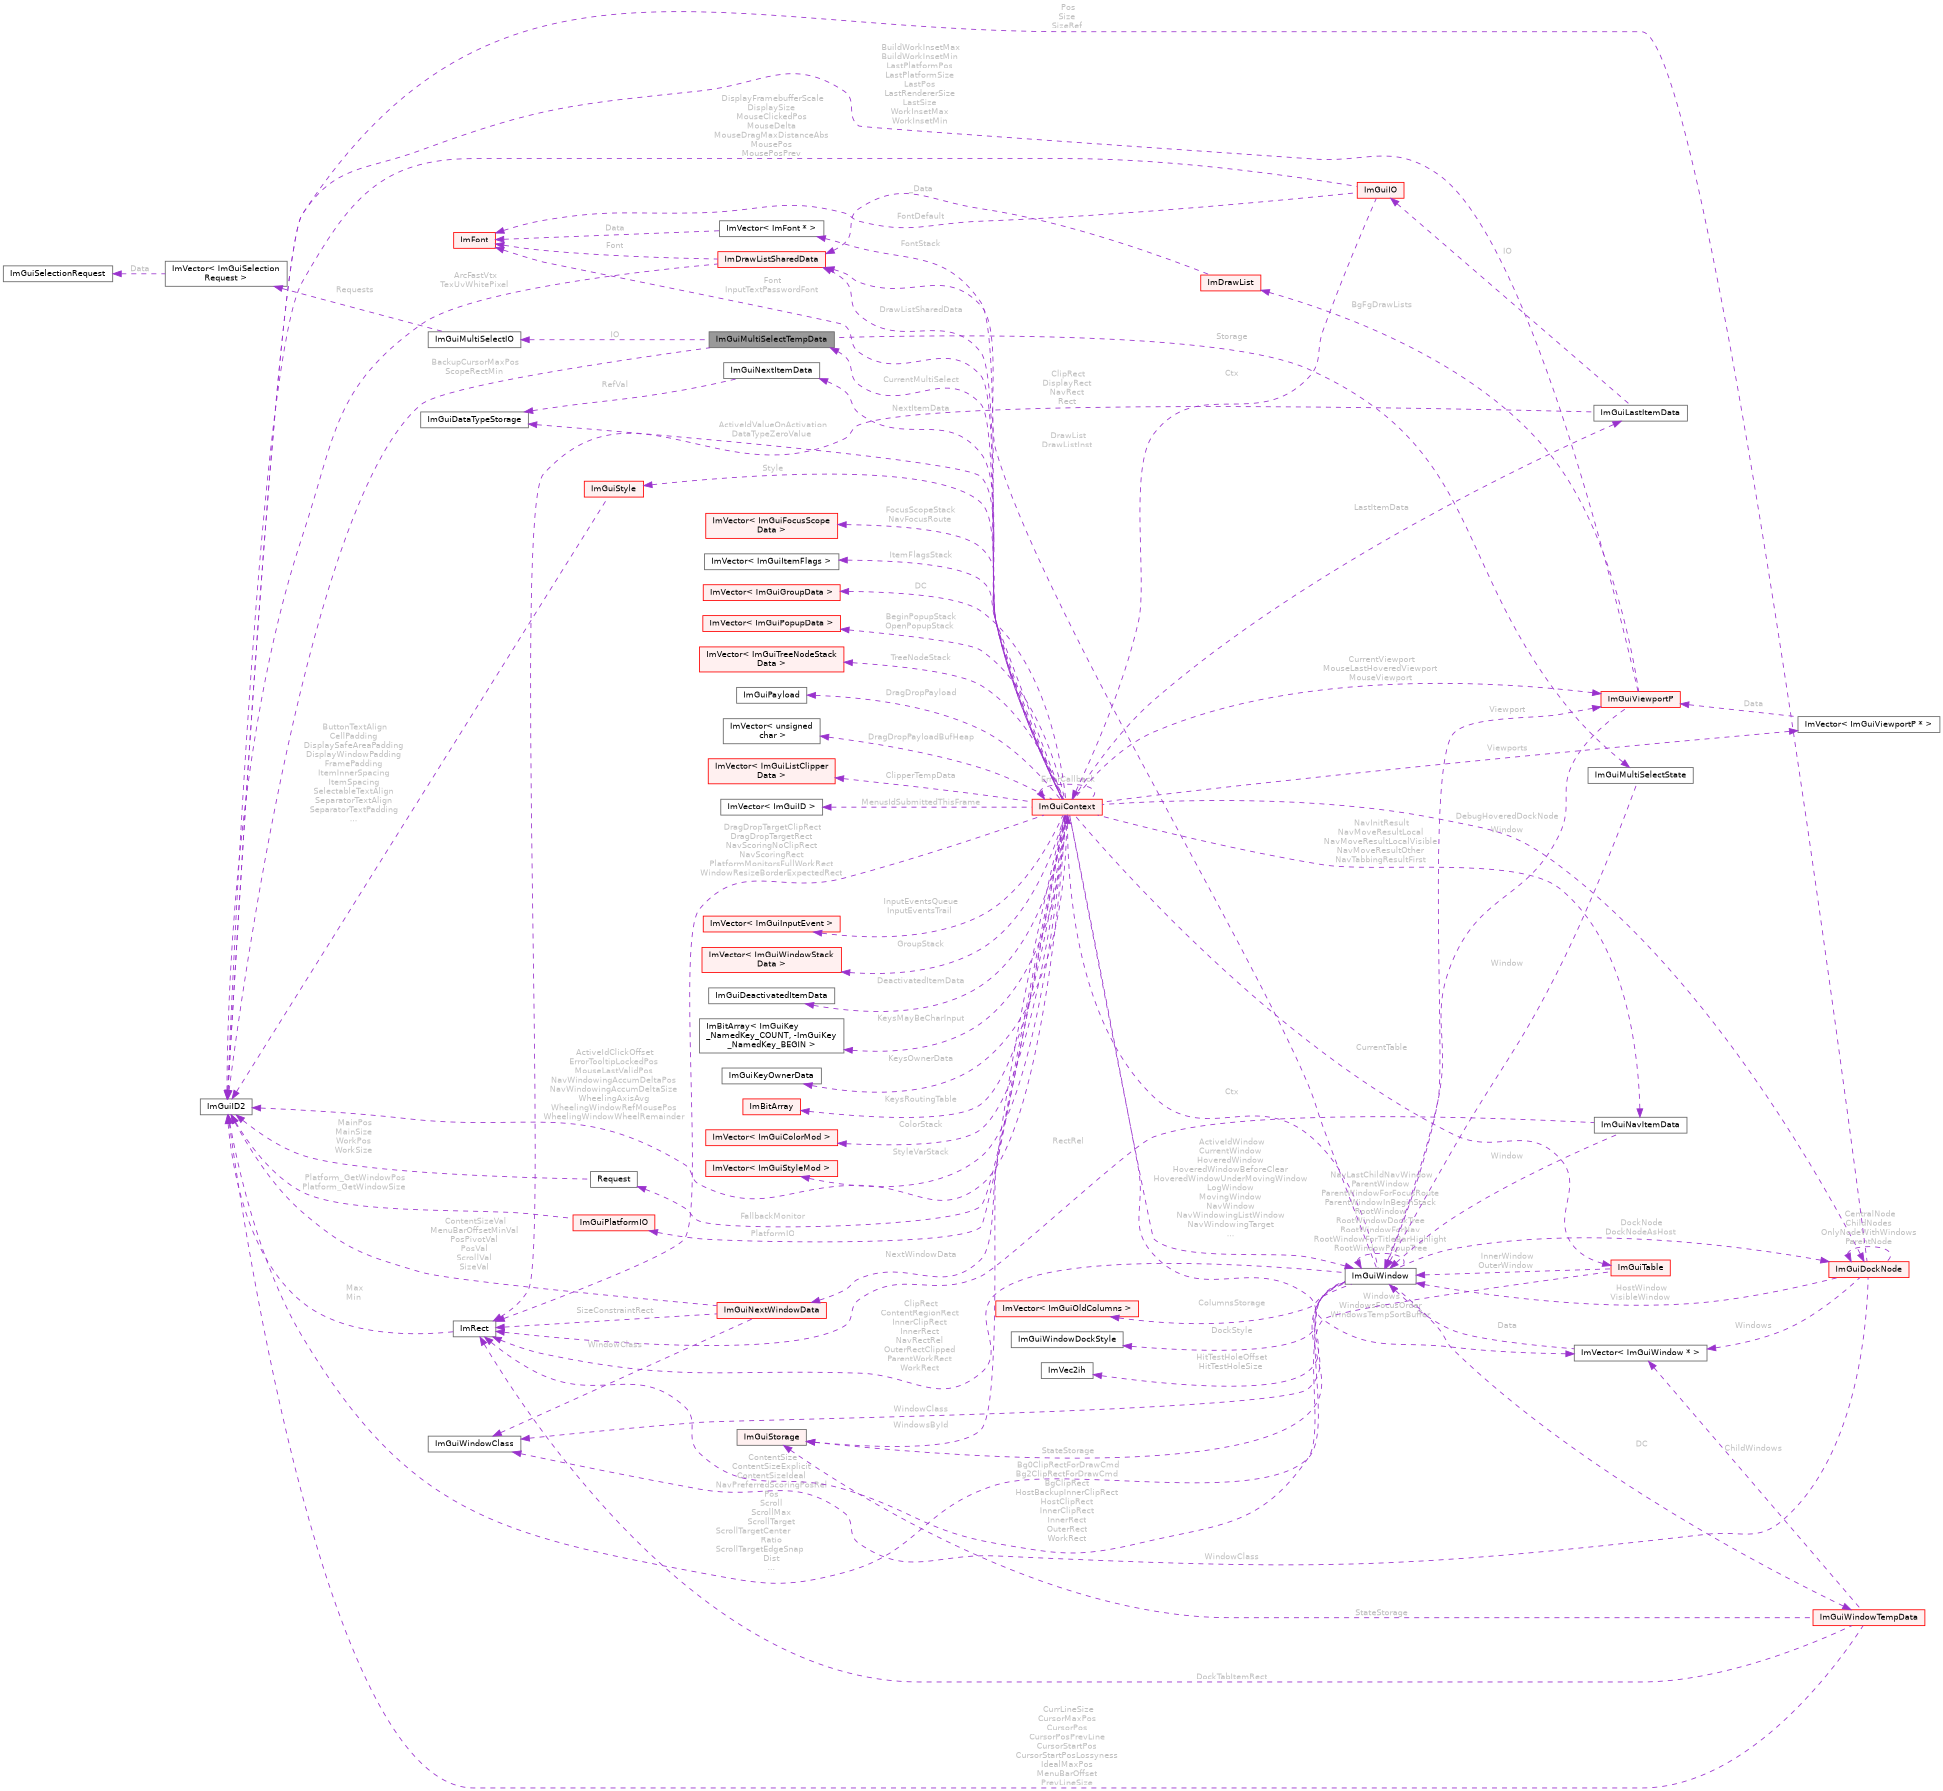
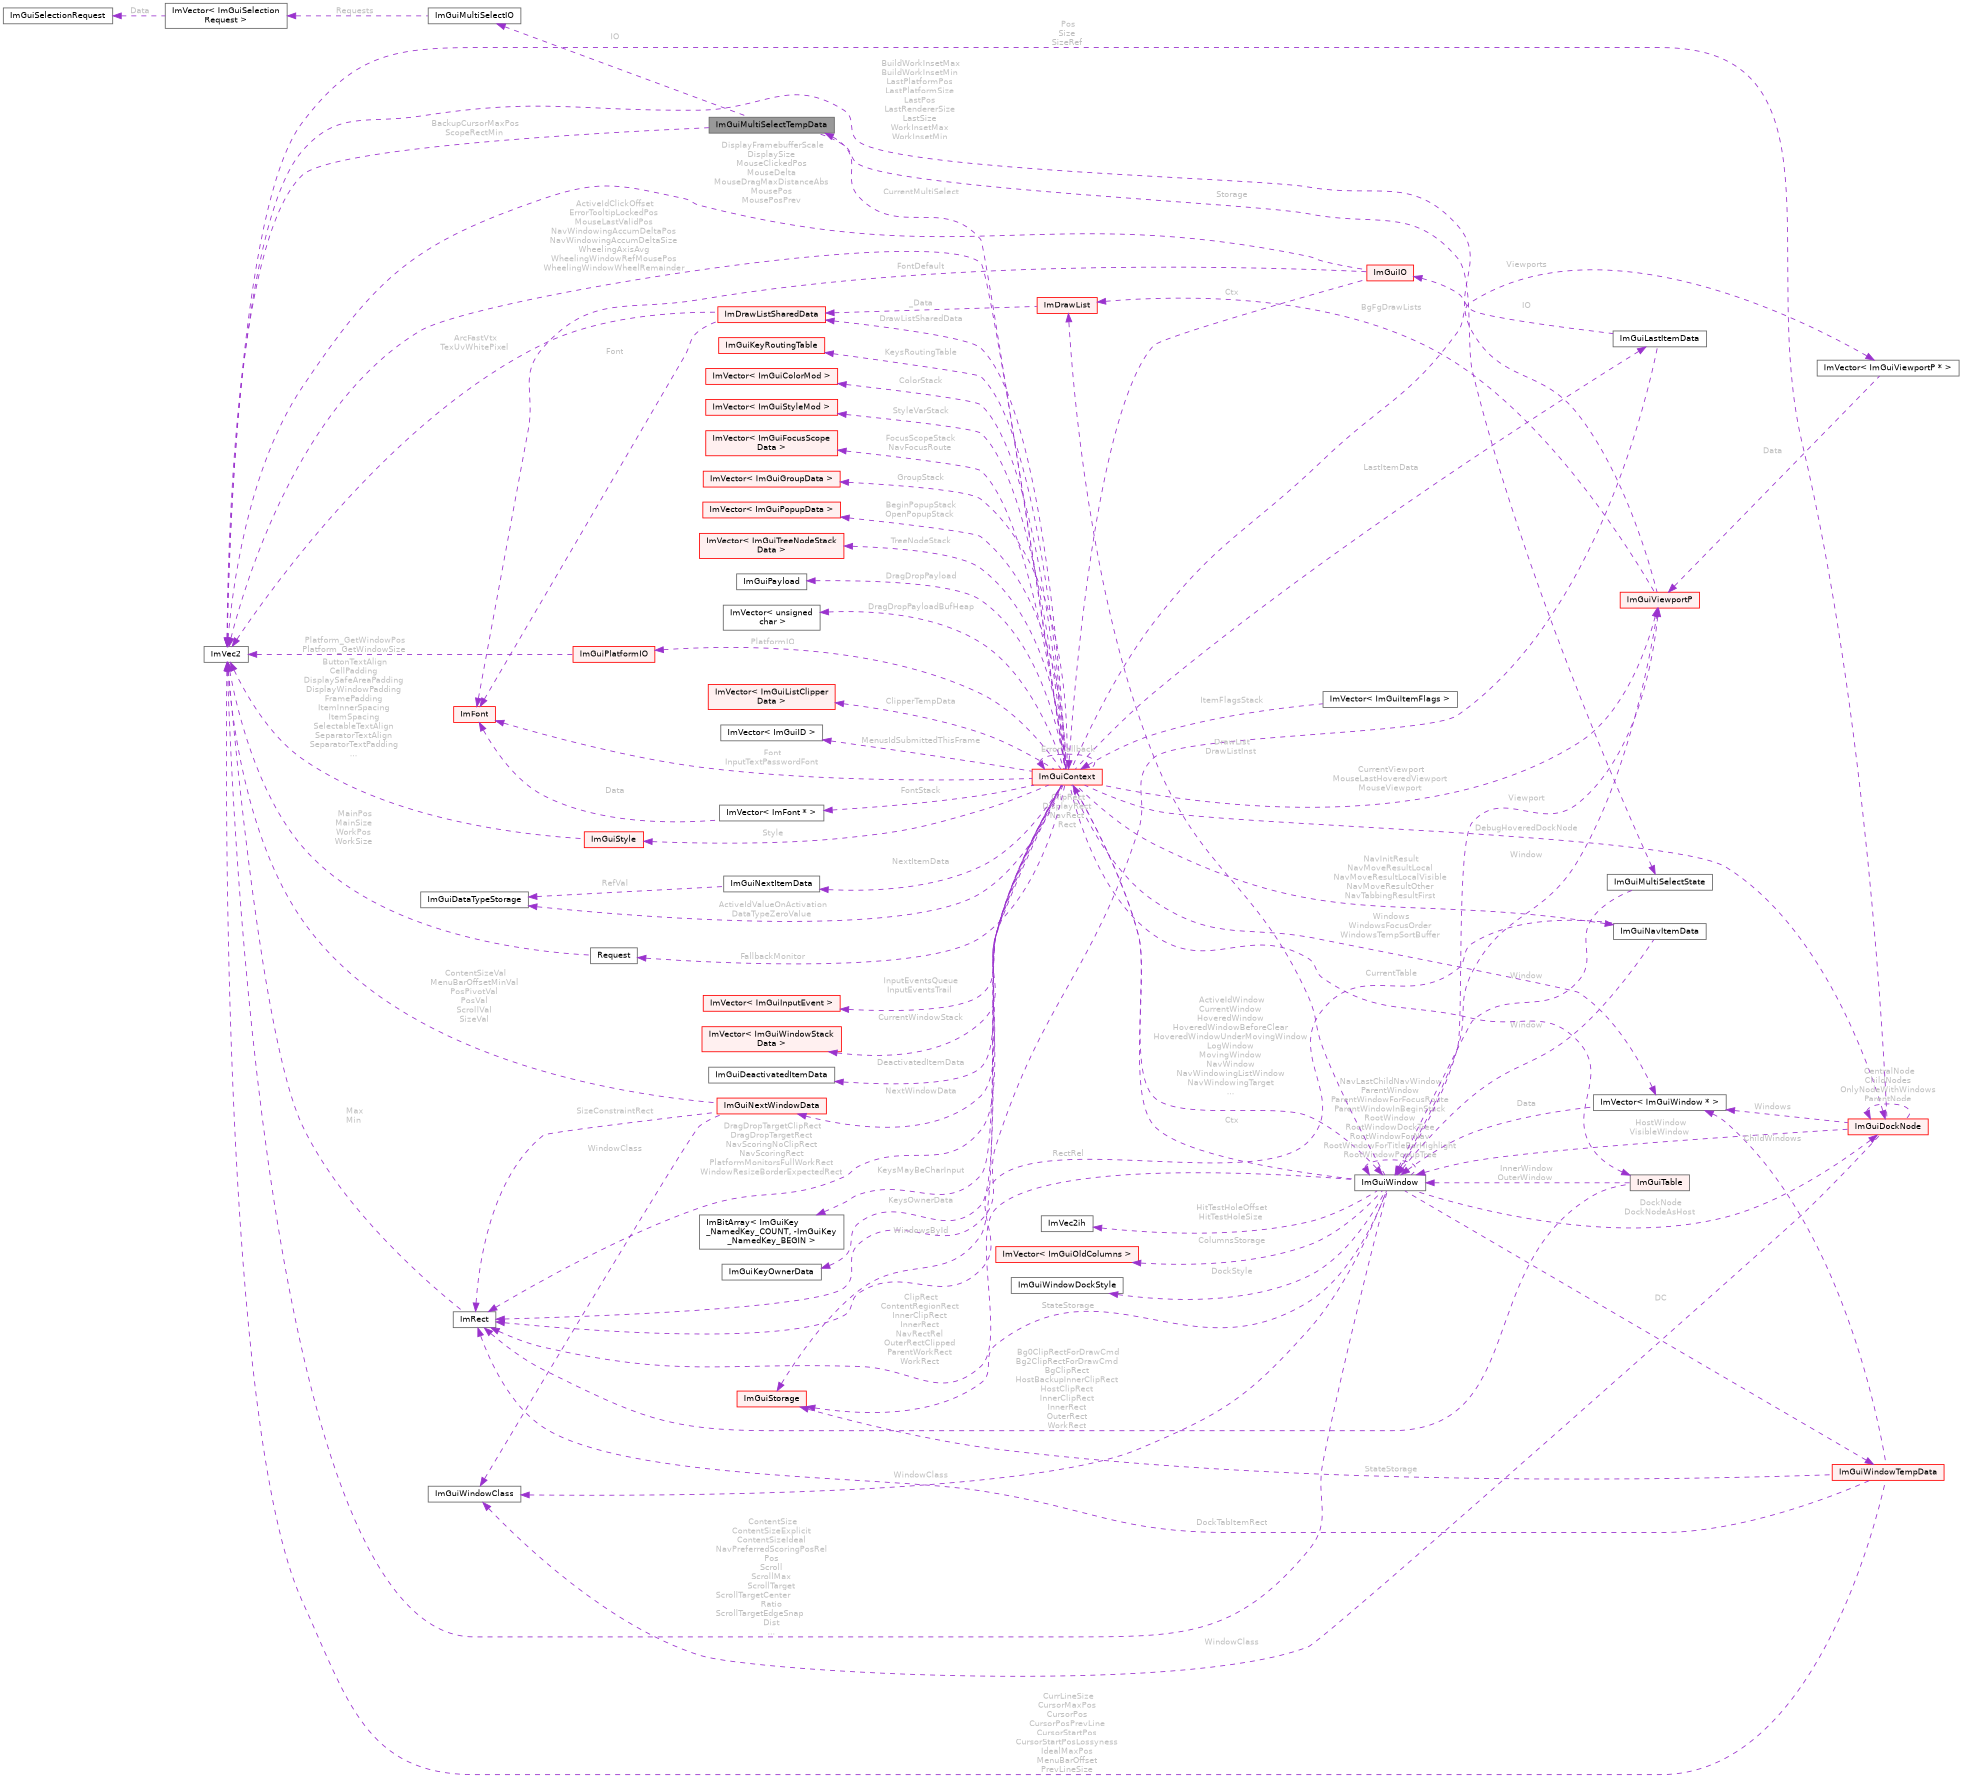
edge "ImGuiContext" -> "ImVector< ImGuiItemFlags >": reversed
edge "ImGuiContext" -> "ImVector< ImGuiGroupData >": label " DC" -> " GroupStack"
edge "ImGuiWindow" -> "ImDrawListSharedData": now "ImGuiWindow" -> "ImDrawList"
edge "ImGuiContext" -> "ImVector< ImGuiWindowStack Data >": label " GroupStack" -> " CurrentWindowStack"
node "ImGuiID2": label "ImGuiID2" -> "ImVec2"
node "ImBitArray": label "ImBitArray" -> "ImGuiKeyRoutingTable"
node "ImGuiTable": color red -> gray40
node "ImGuiStorage": color gray40 -> red
